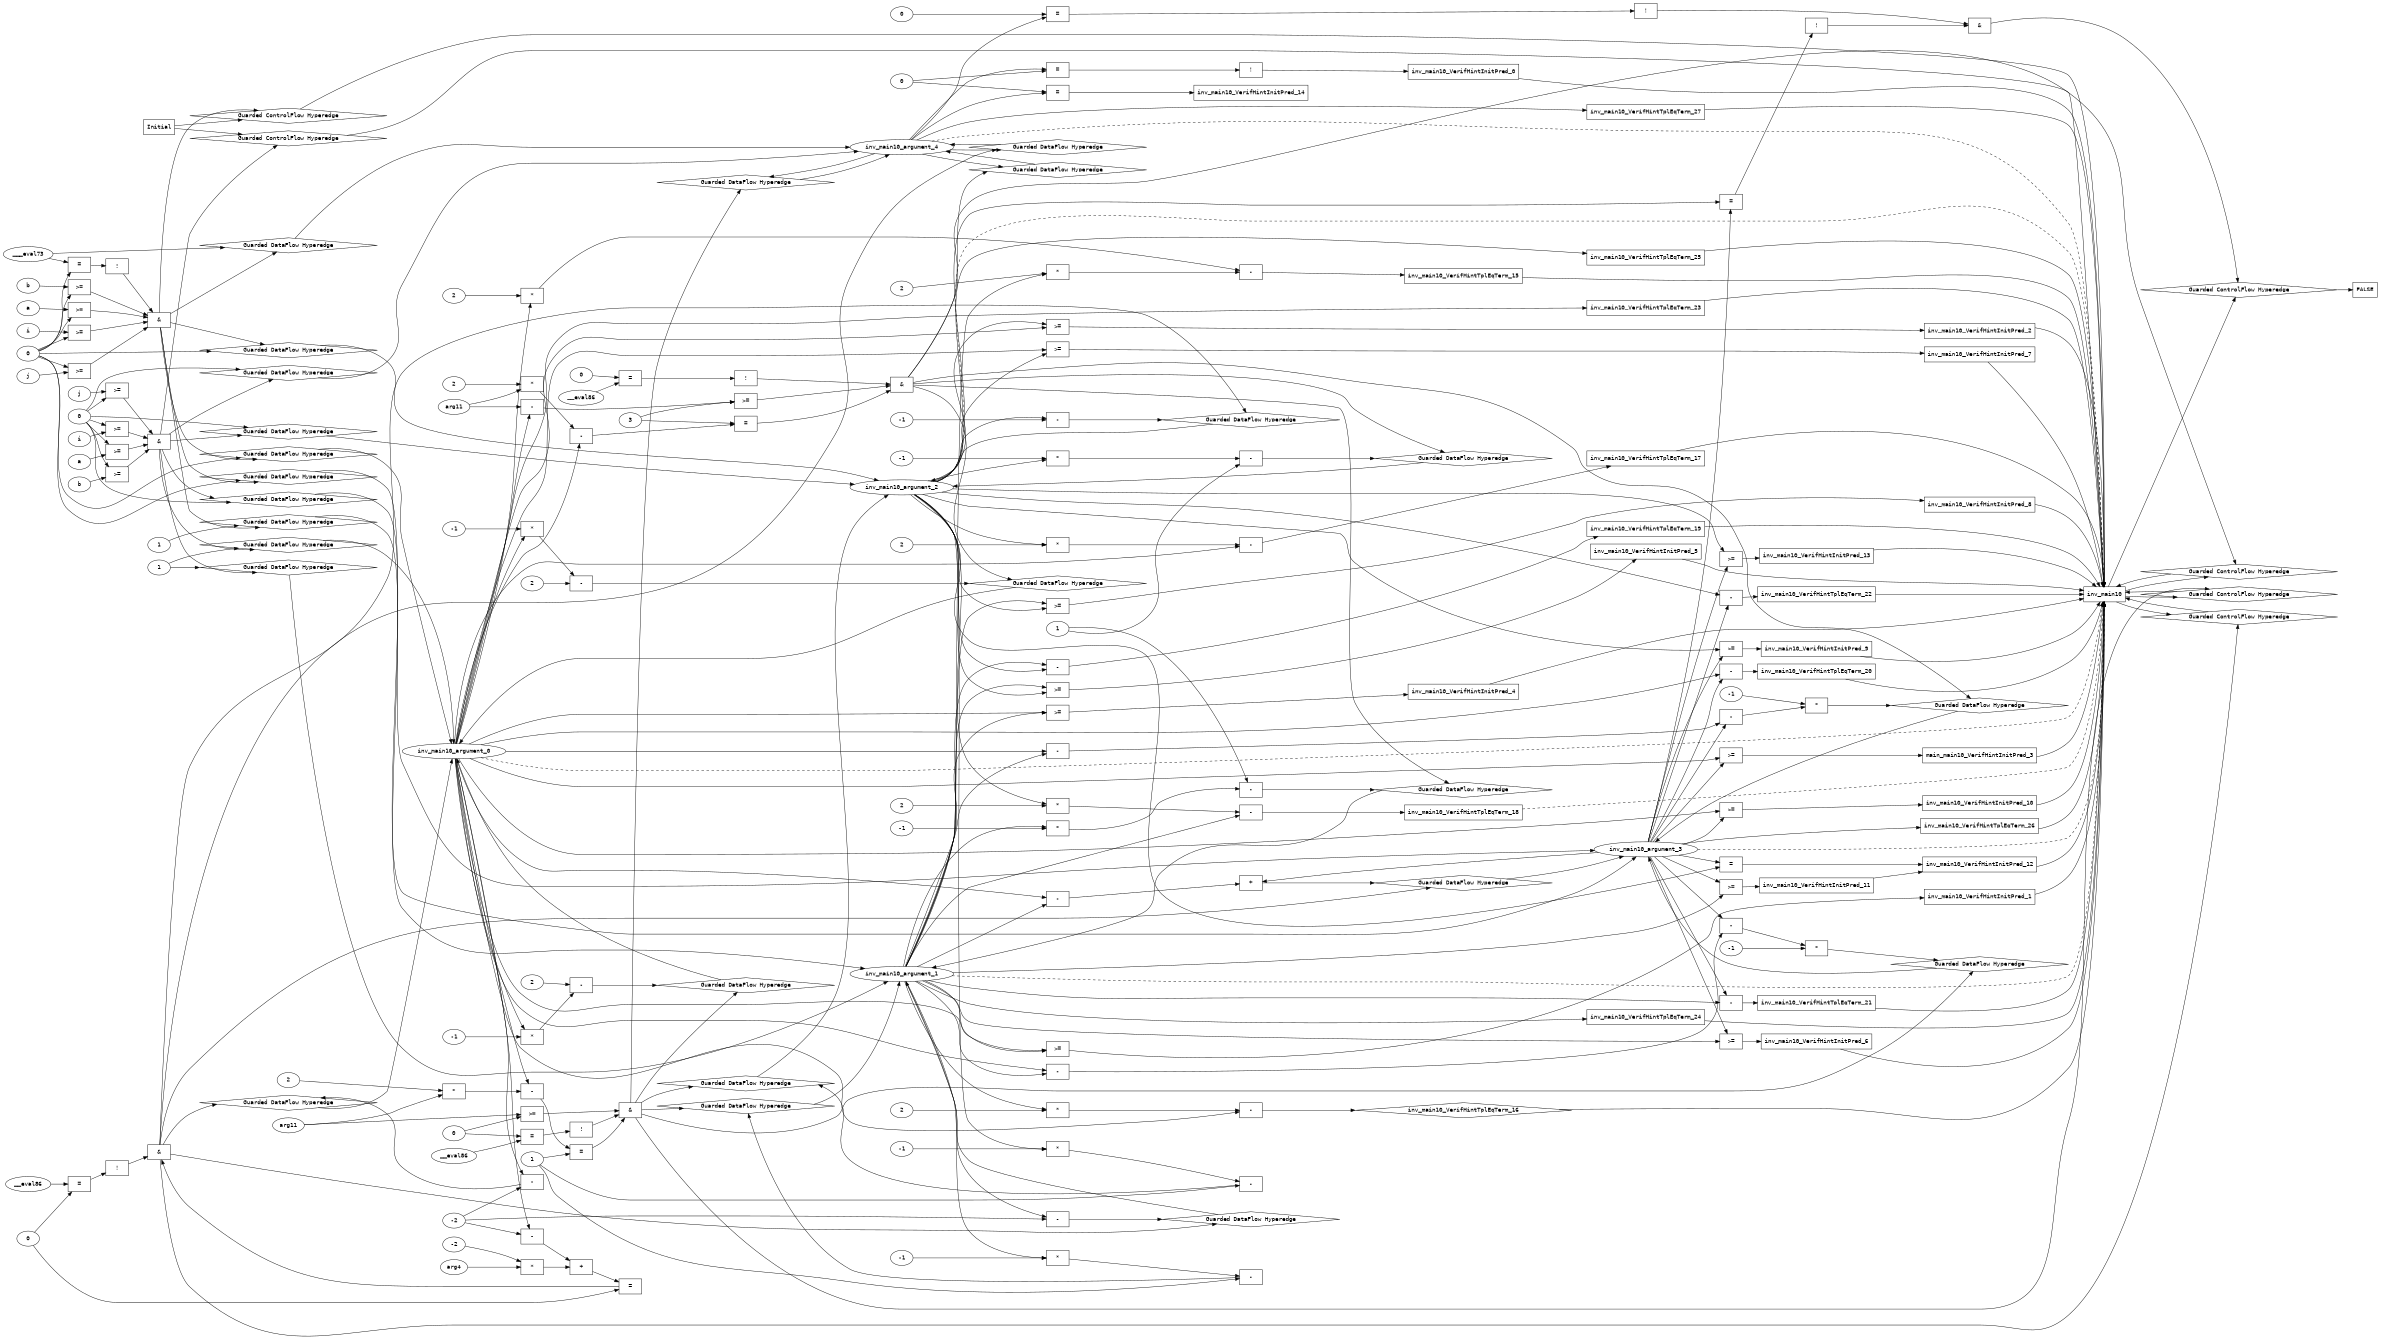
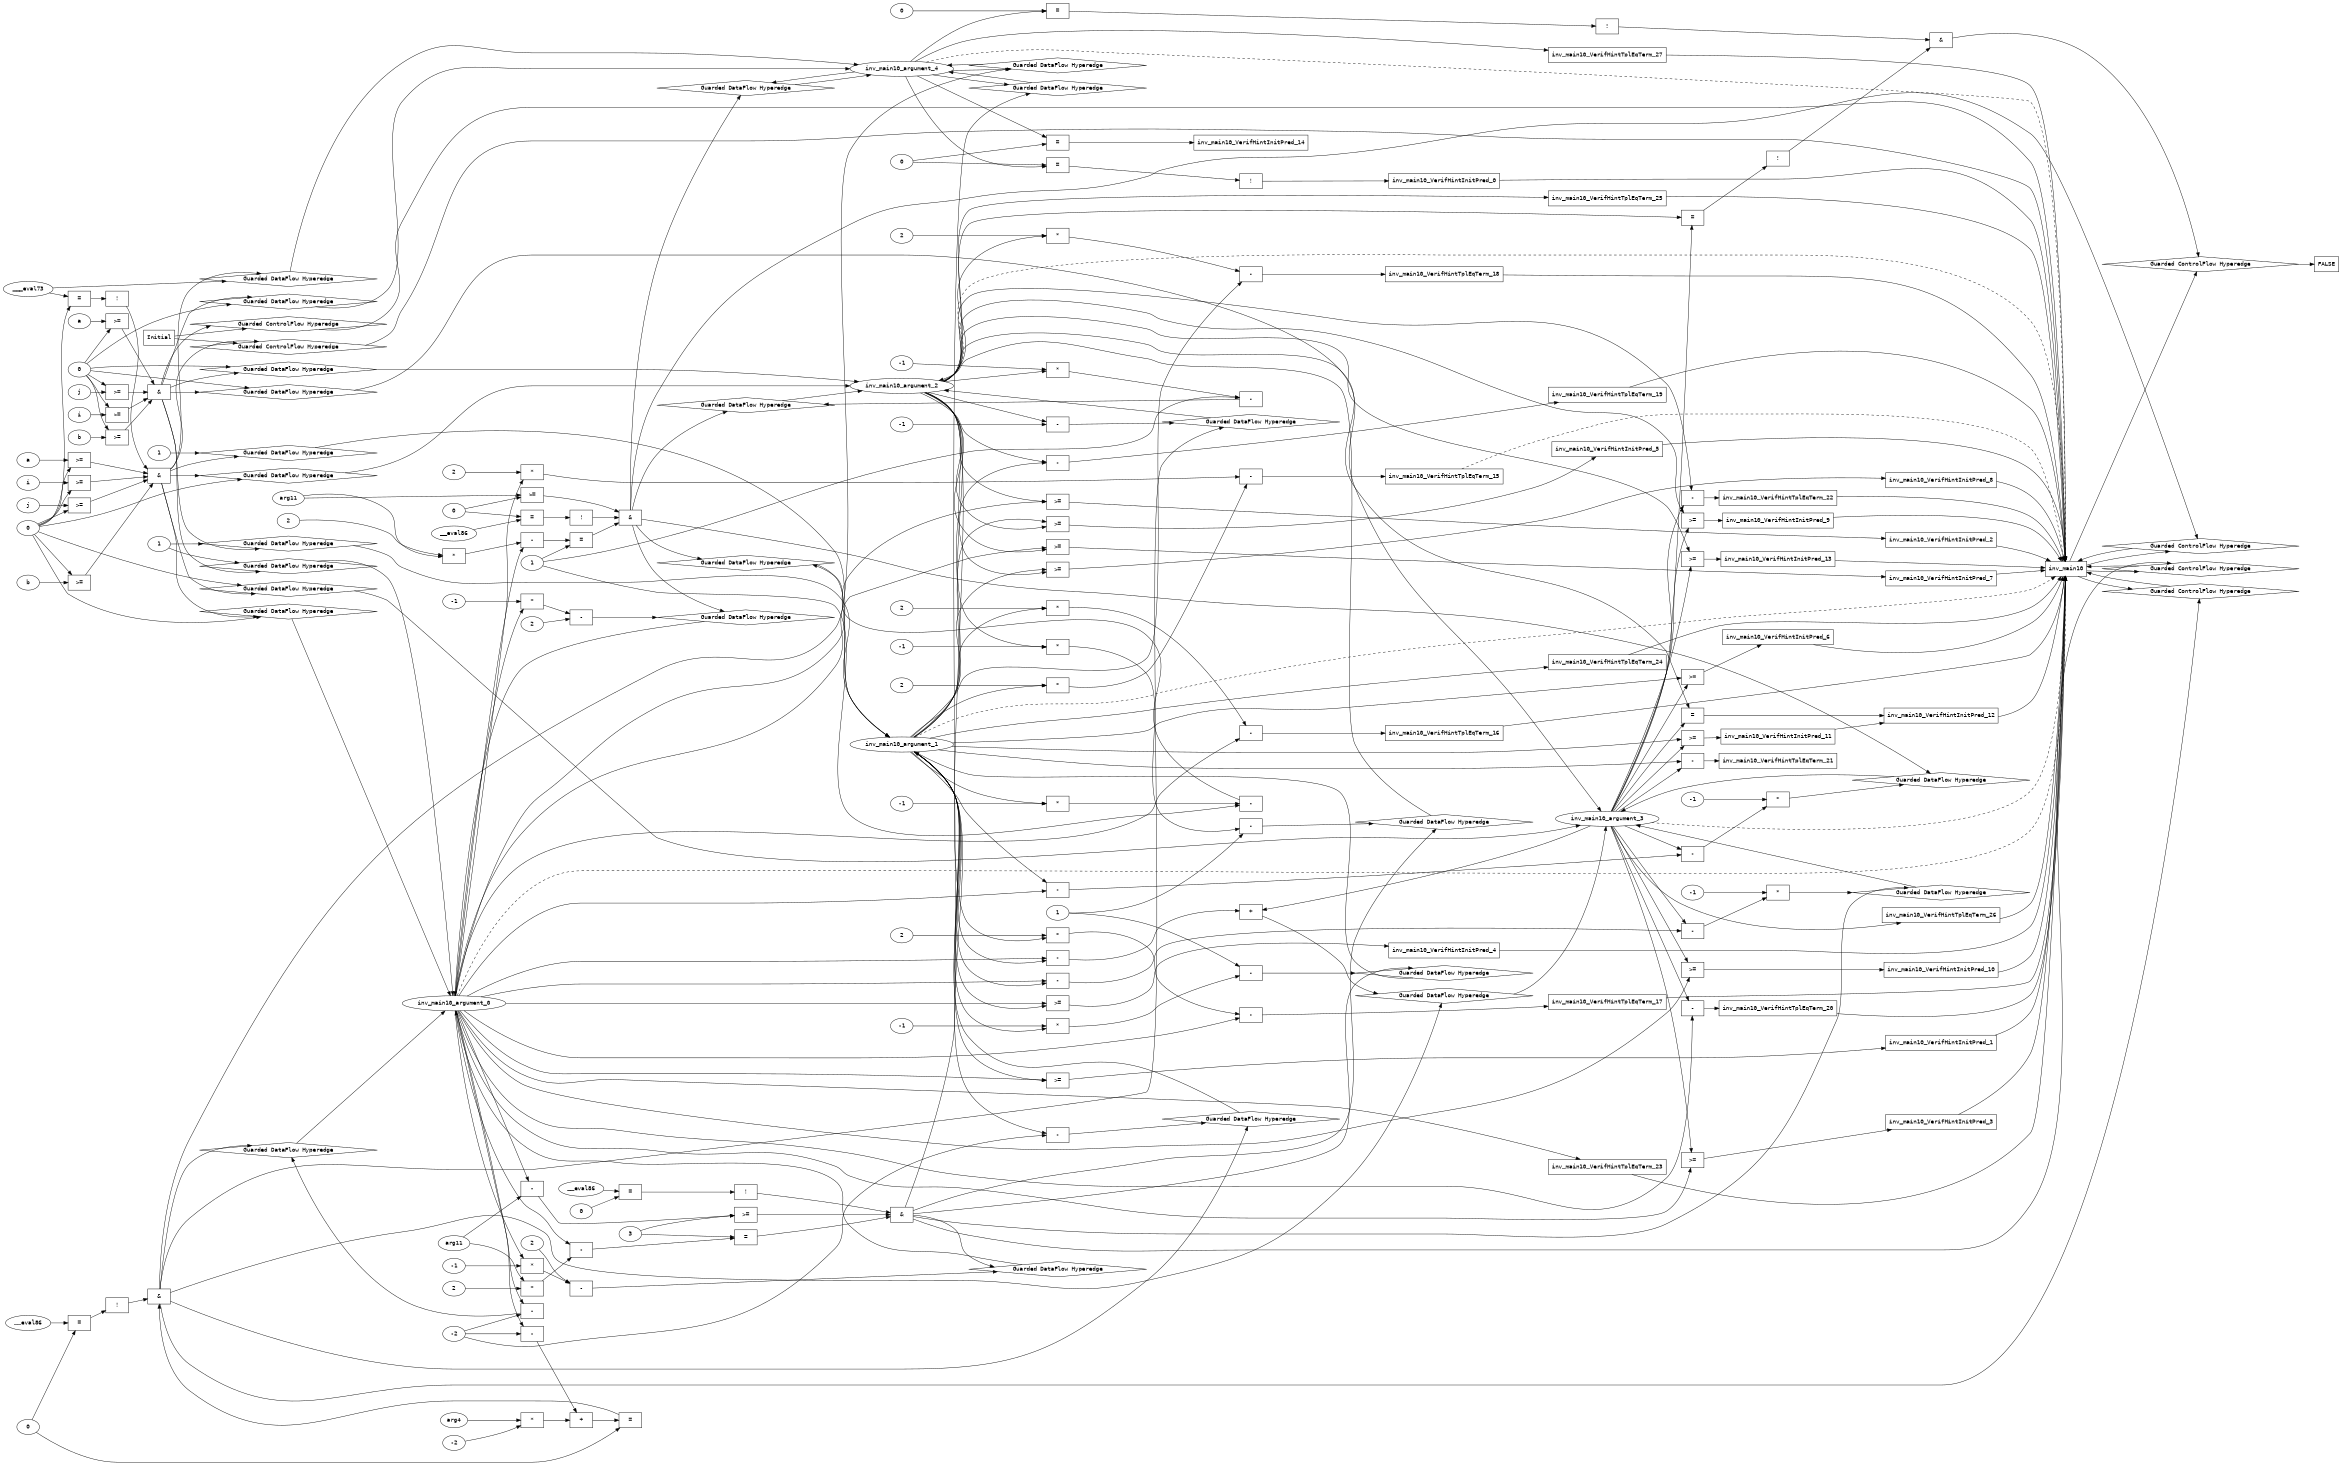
edge "inv_main10_VerifHintTplEqTerm_15" -> "inv_main10": style solid -> dashed
node "main_main10_VerifHintInitPred_3": label "main_main10_VerifHintInitPred_3" -> "inv_main10_VerifHintInitPred_3"
edge "inv_main10_VerifHintTplEqTerm_18" -> "inv_main10": style dashed -> solid
edge "inv_main10_VerifHintTplEqTerm_21" -> "inv_main10": removed
node "inv_main10_VerifHintTplEqTerm_16": shape diamond -> box
